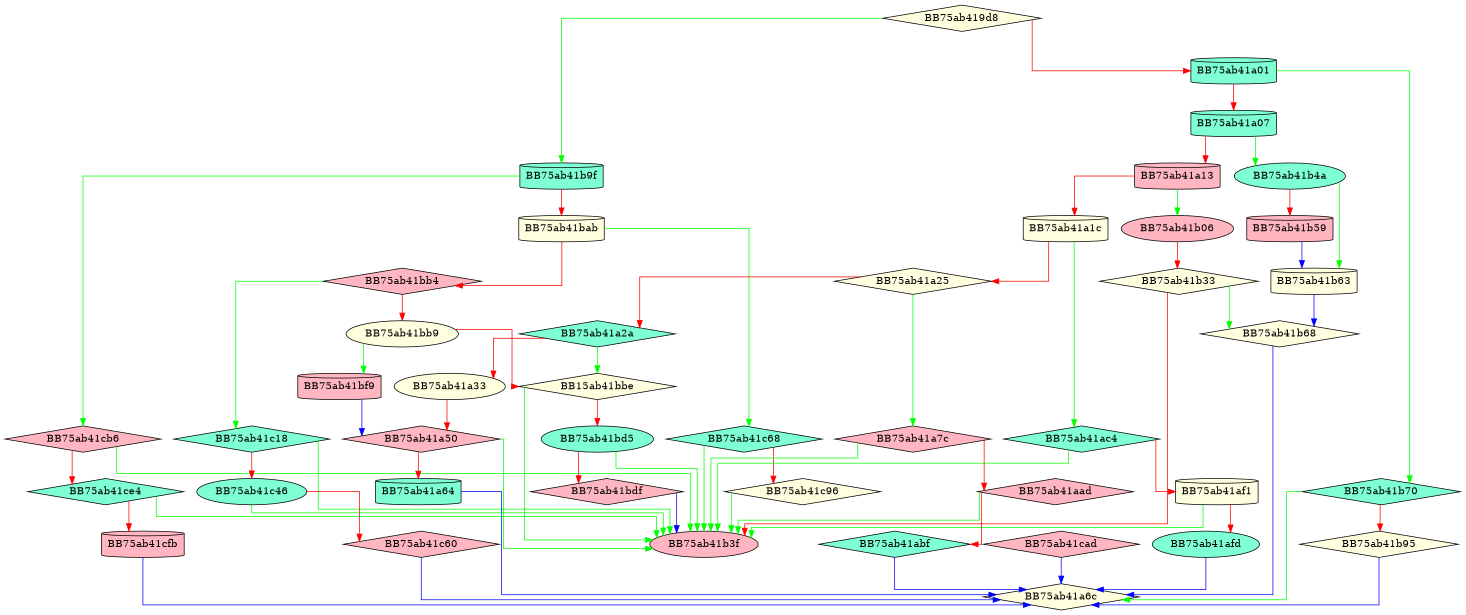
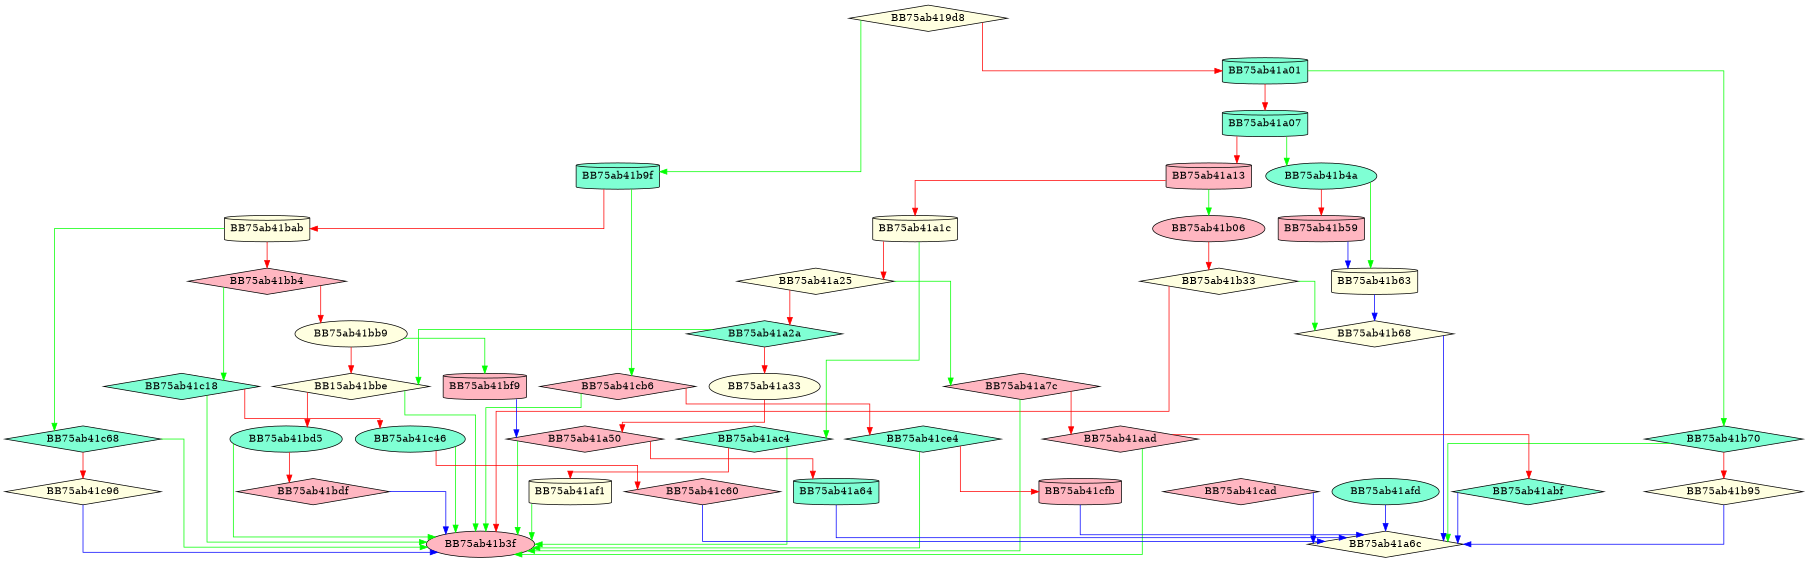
edge "BB75ab41c96" -> "BB75ab41b3f": color green -> blue
edge "BB75ab41af1" -> "BB75ab41afd": removed
